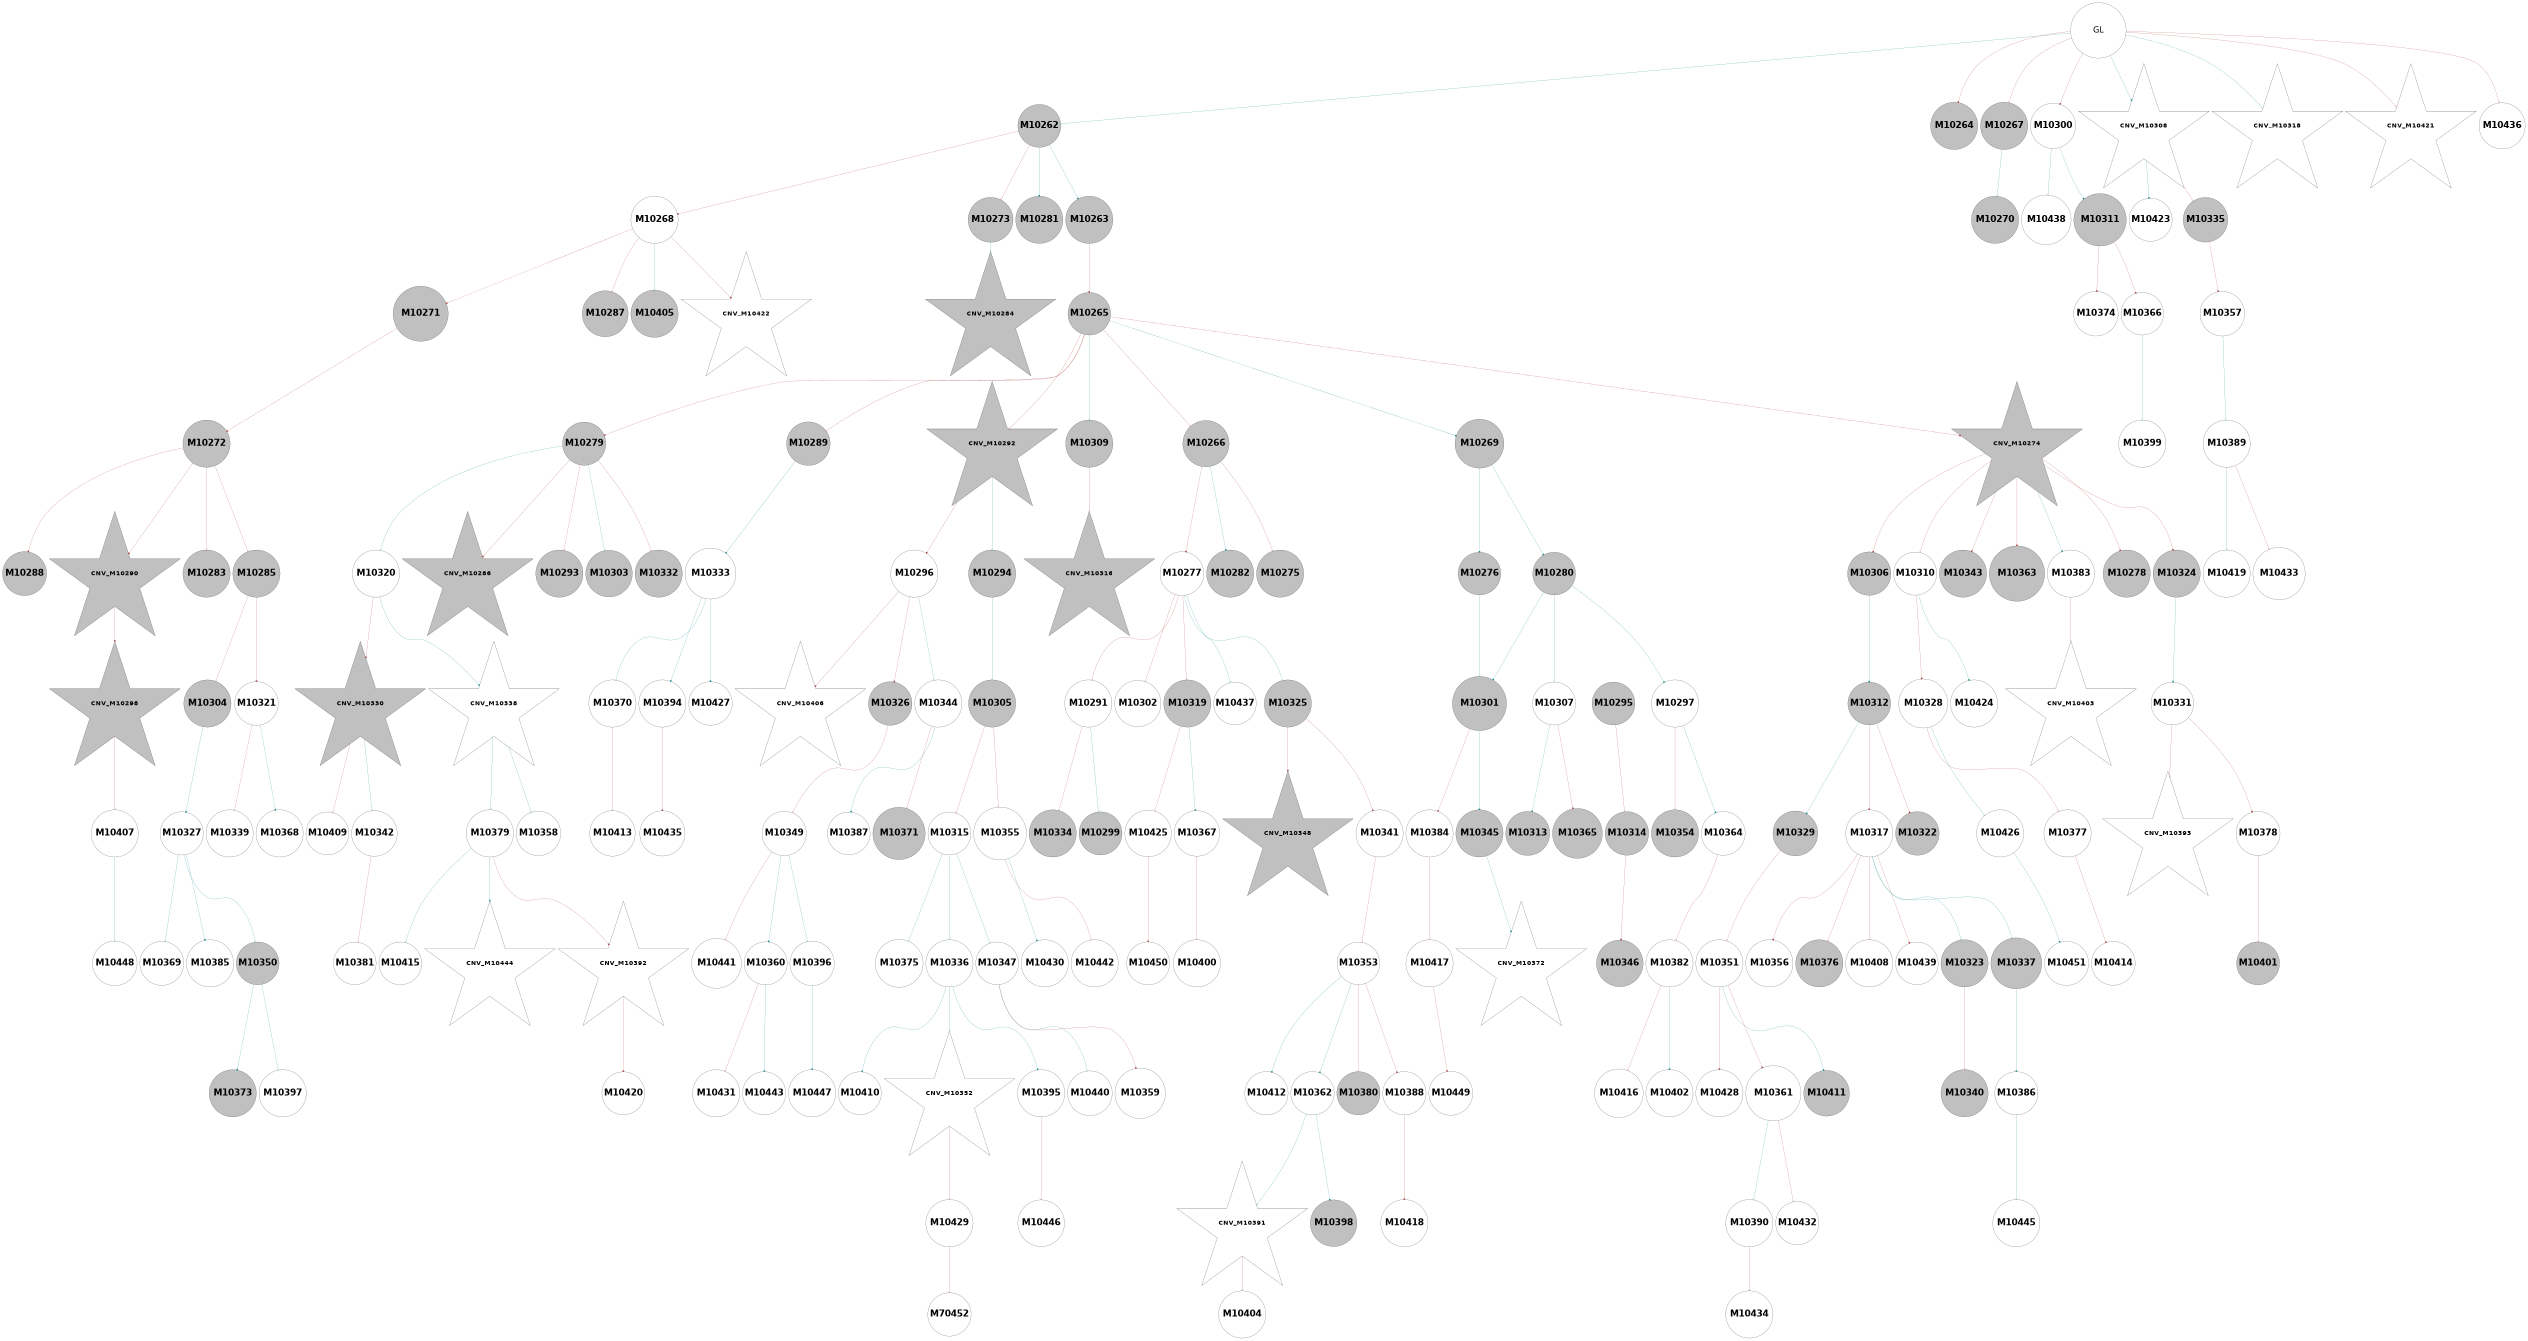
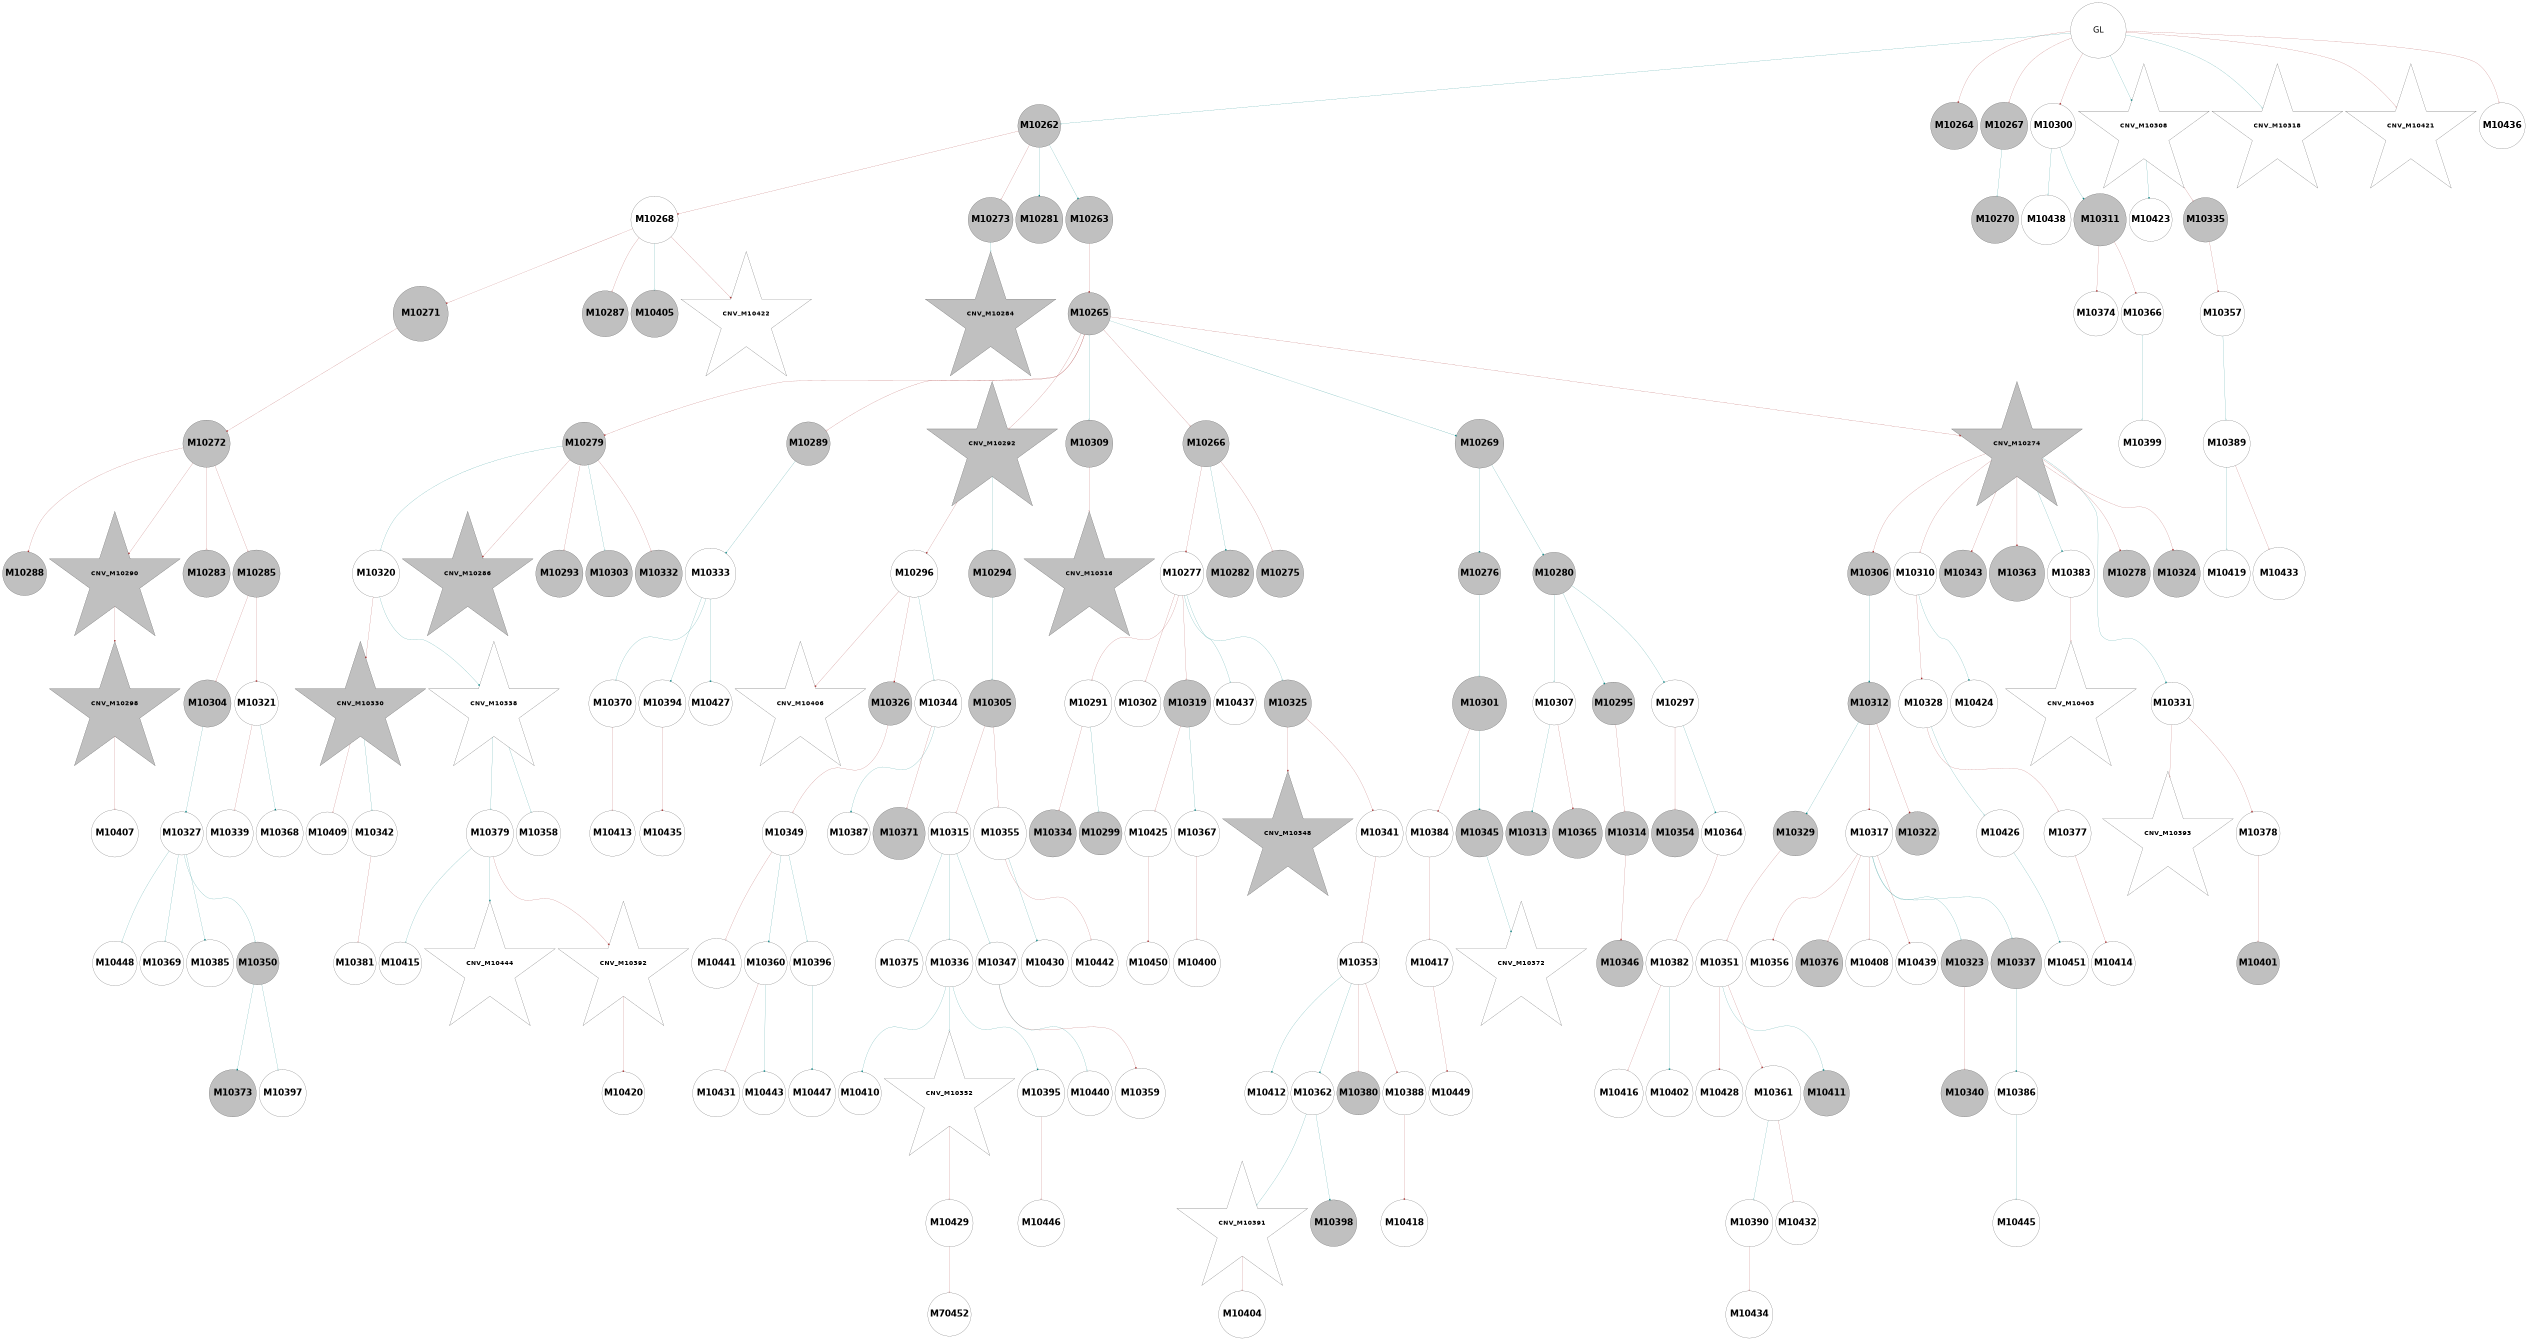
edge "M10280" -> "M10301": now "M10280" -> "M10295"
edge "M10324" -> "M10331": now "CNV_M10274" -> "M10331"
edge "M10407" -> "M10448": now "M10327" -> "M10448"
